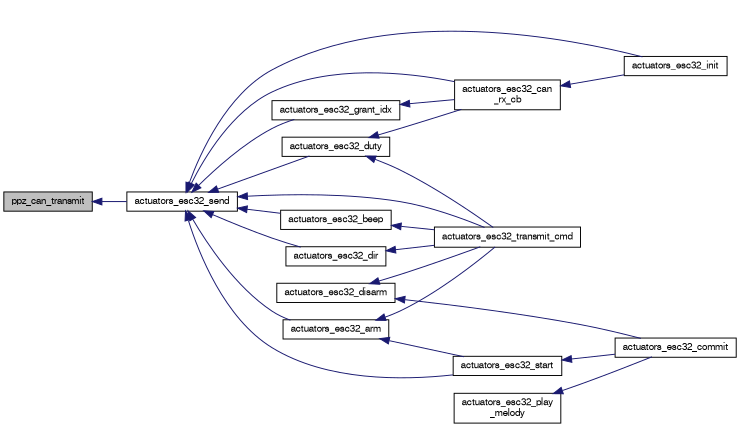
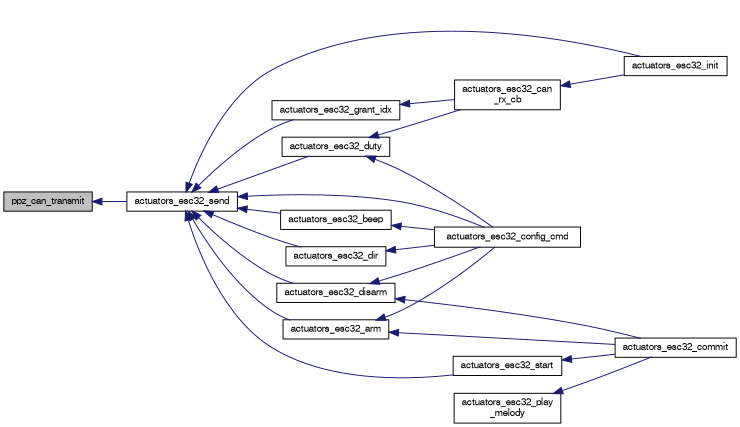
edge "actuators_esc32_can _rx_cb" -> "actuators_esc32_send": now "actuators_esc32_disarm" -> "actuators_esc32_send"
node "actuators_esc32_transmit_cmd": label "actuators_esc32_transmit_cmd" -> "actuators_esc32_config_cmd"
edge "actuators_esc32_start" -> "actuators_esc32_arm": now "actuators_esc32_commit" -> "actuators_esc32_arm"
